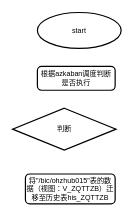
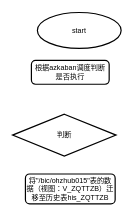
node "根据azkaban调度判断是否执行": moved (77, 78) -> (71, 72)
node "判断": moved (65, 129) -> (65, 135)
